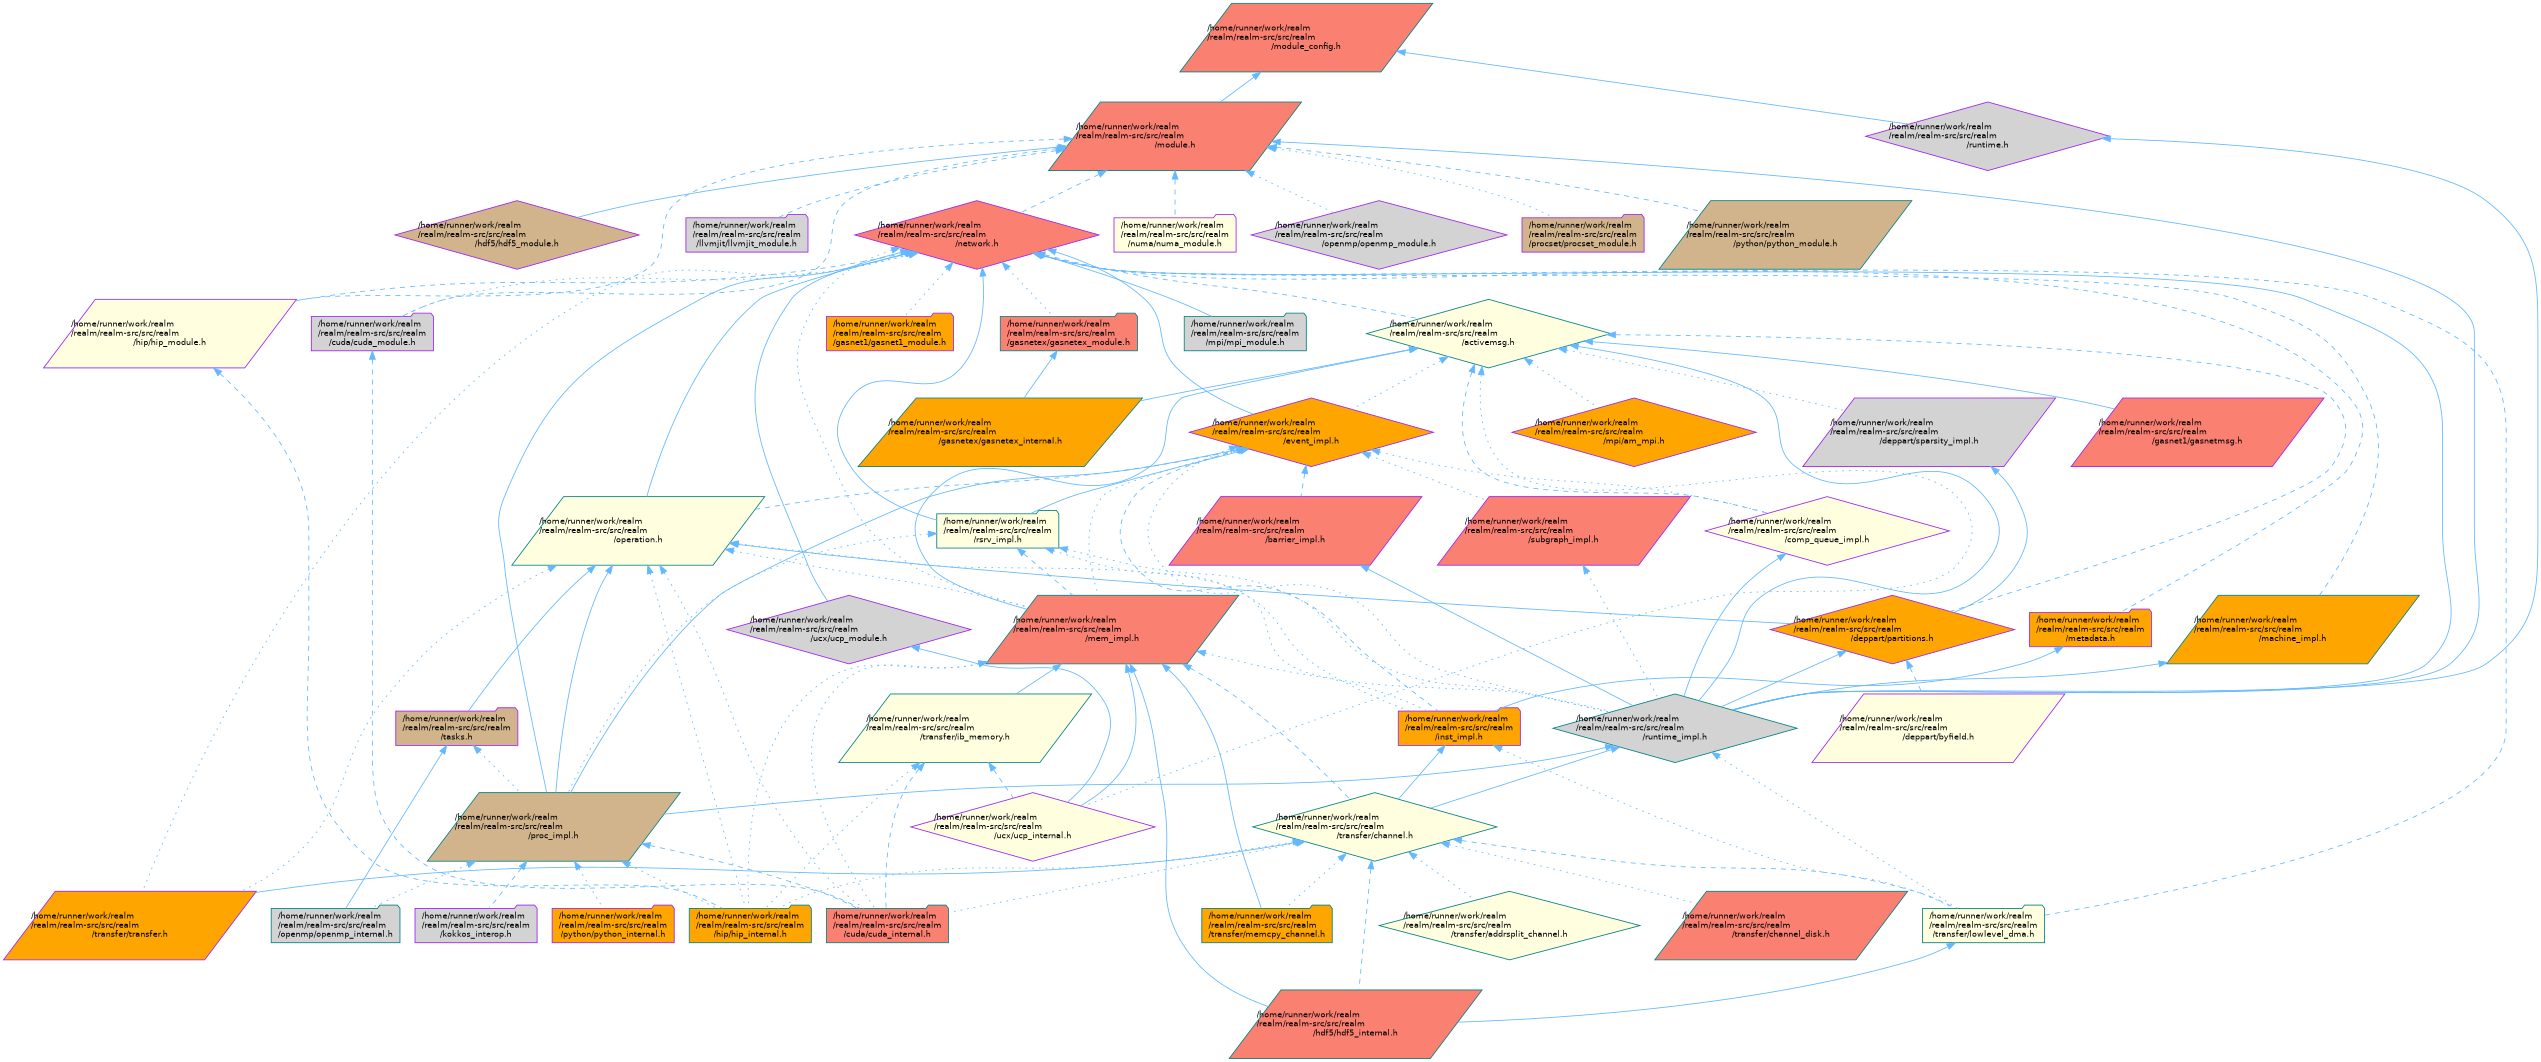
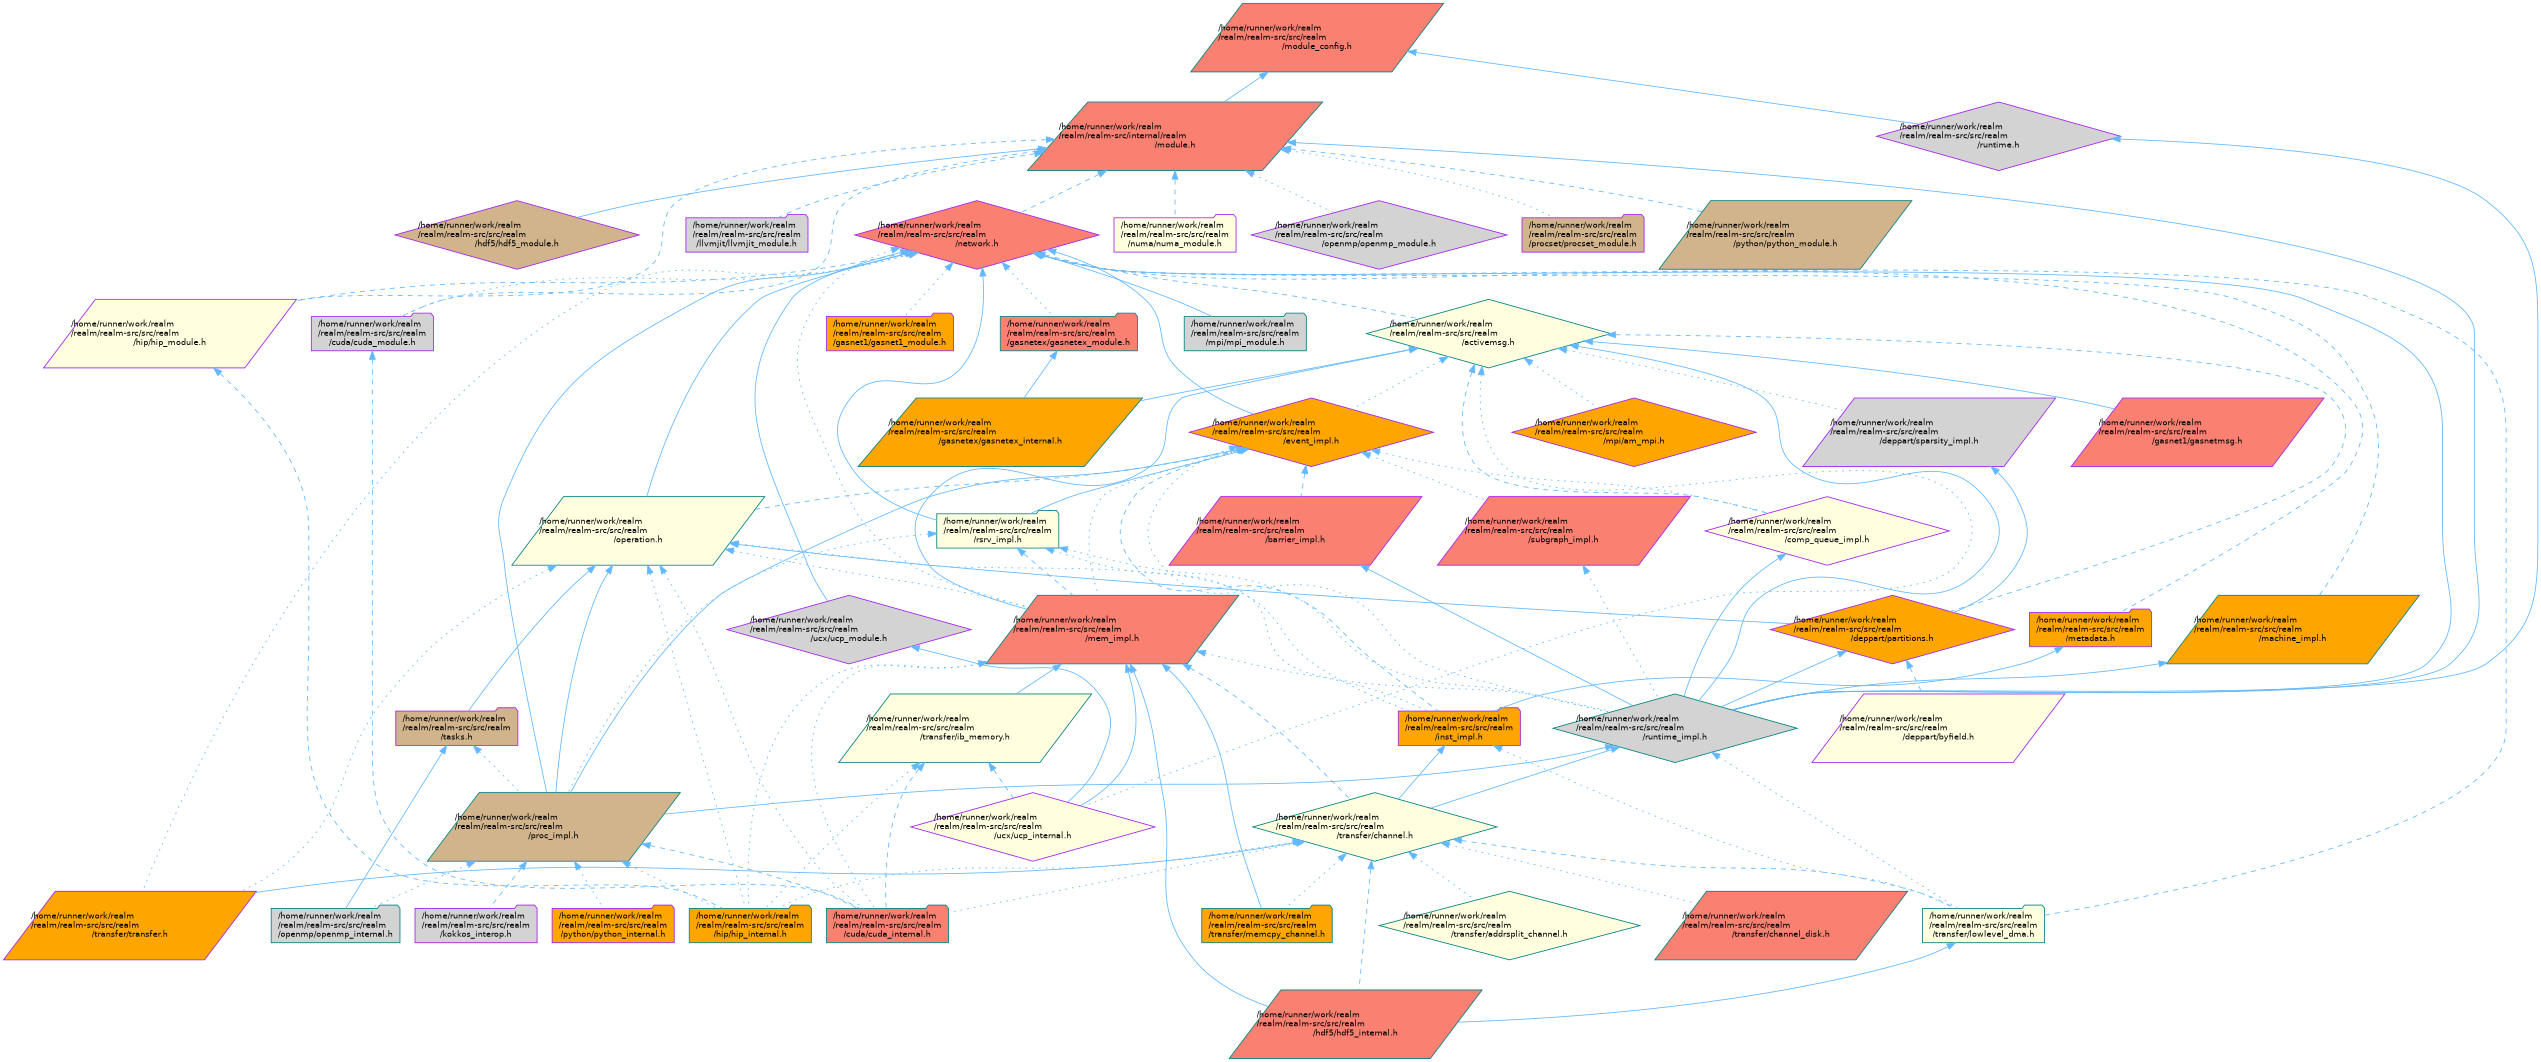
node "/home/runner/work/realm /realm/realm-src/src/realm /module.h": label "/home/runner/work/realm /realm/realm-src/src/realm /module.h" -> "/home/runner/work/realm /realm/realm-src/internal/realm /module.h"
